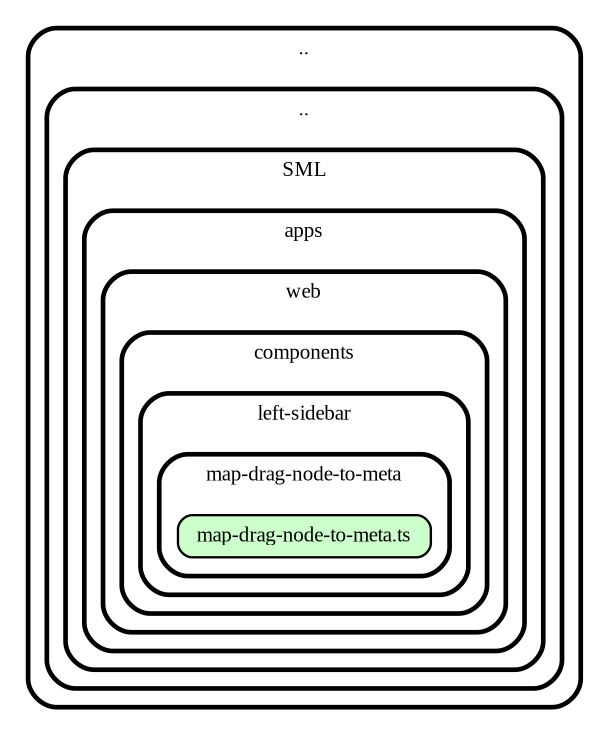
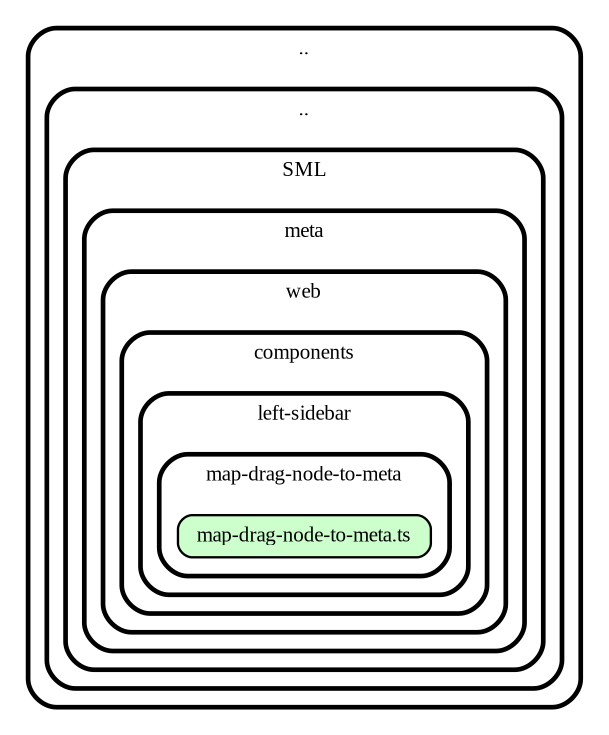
cluster "apps": label "apps" -> "meta"
